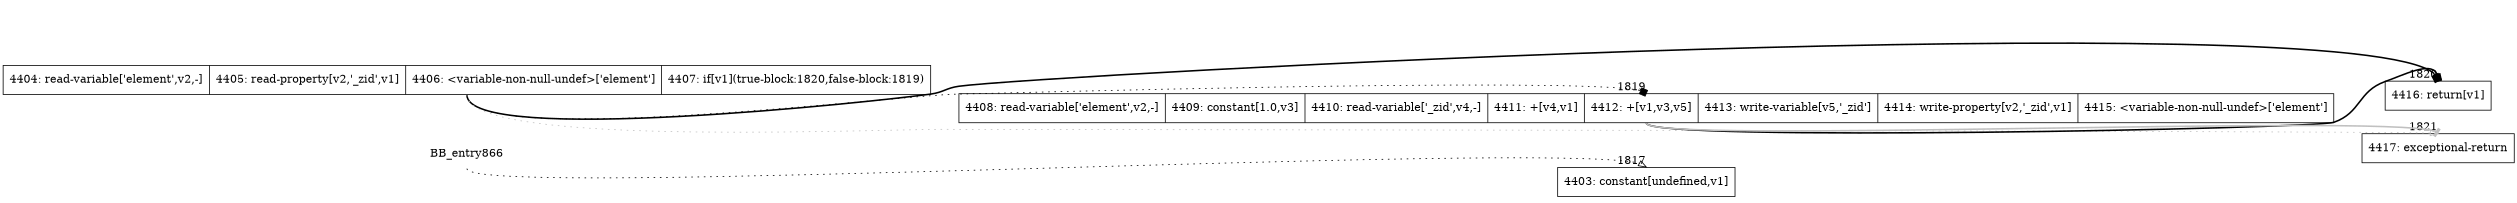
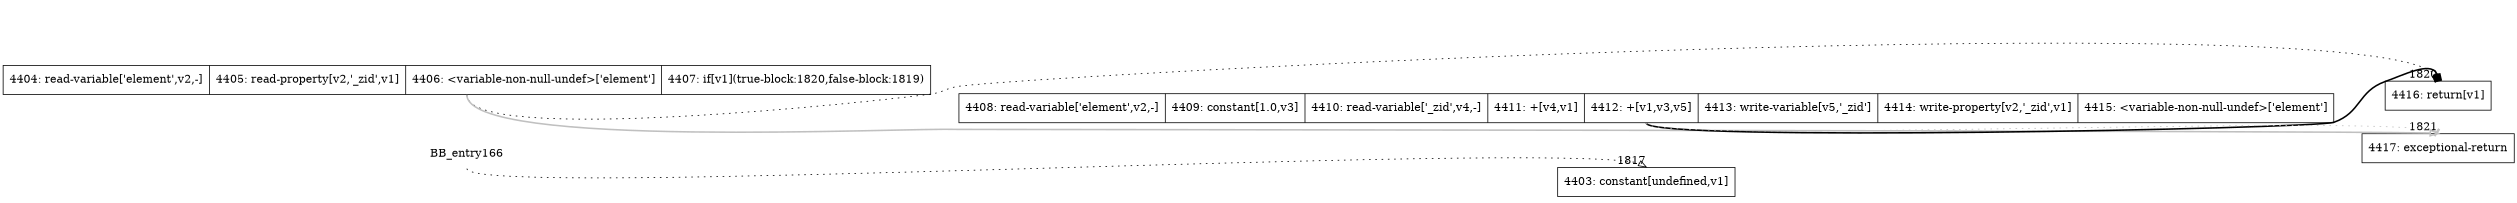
edge "4404: read-variable['element',v2,-]" -> "4416: return[v1]": style bold -> dotted
edge "4404: read-variable['element',v2,-]" -> "4408: read-variable['element',v2,-]": removed
edge "4408: read-variable['element',v2,-]" -> "4417: exceptional-return": style bold -> dotted
edge "4404: read-variable['element',v2,-]" -> "4417: exceptional-return": style dotted -> bold
node "BB_entry866": label "BB_entry866" -> "BB_entry166"
